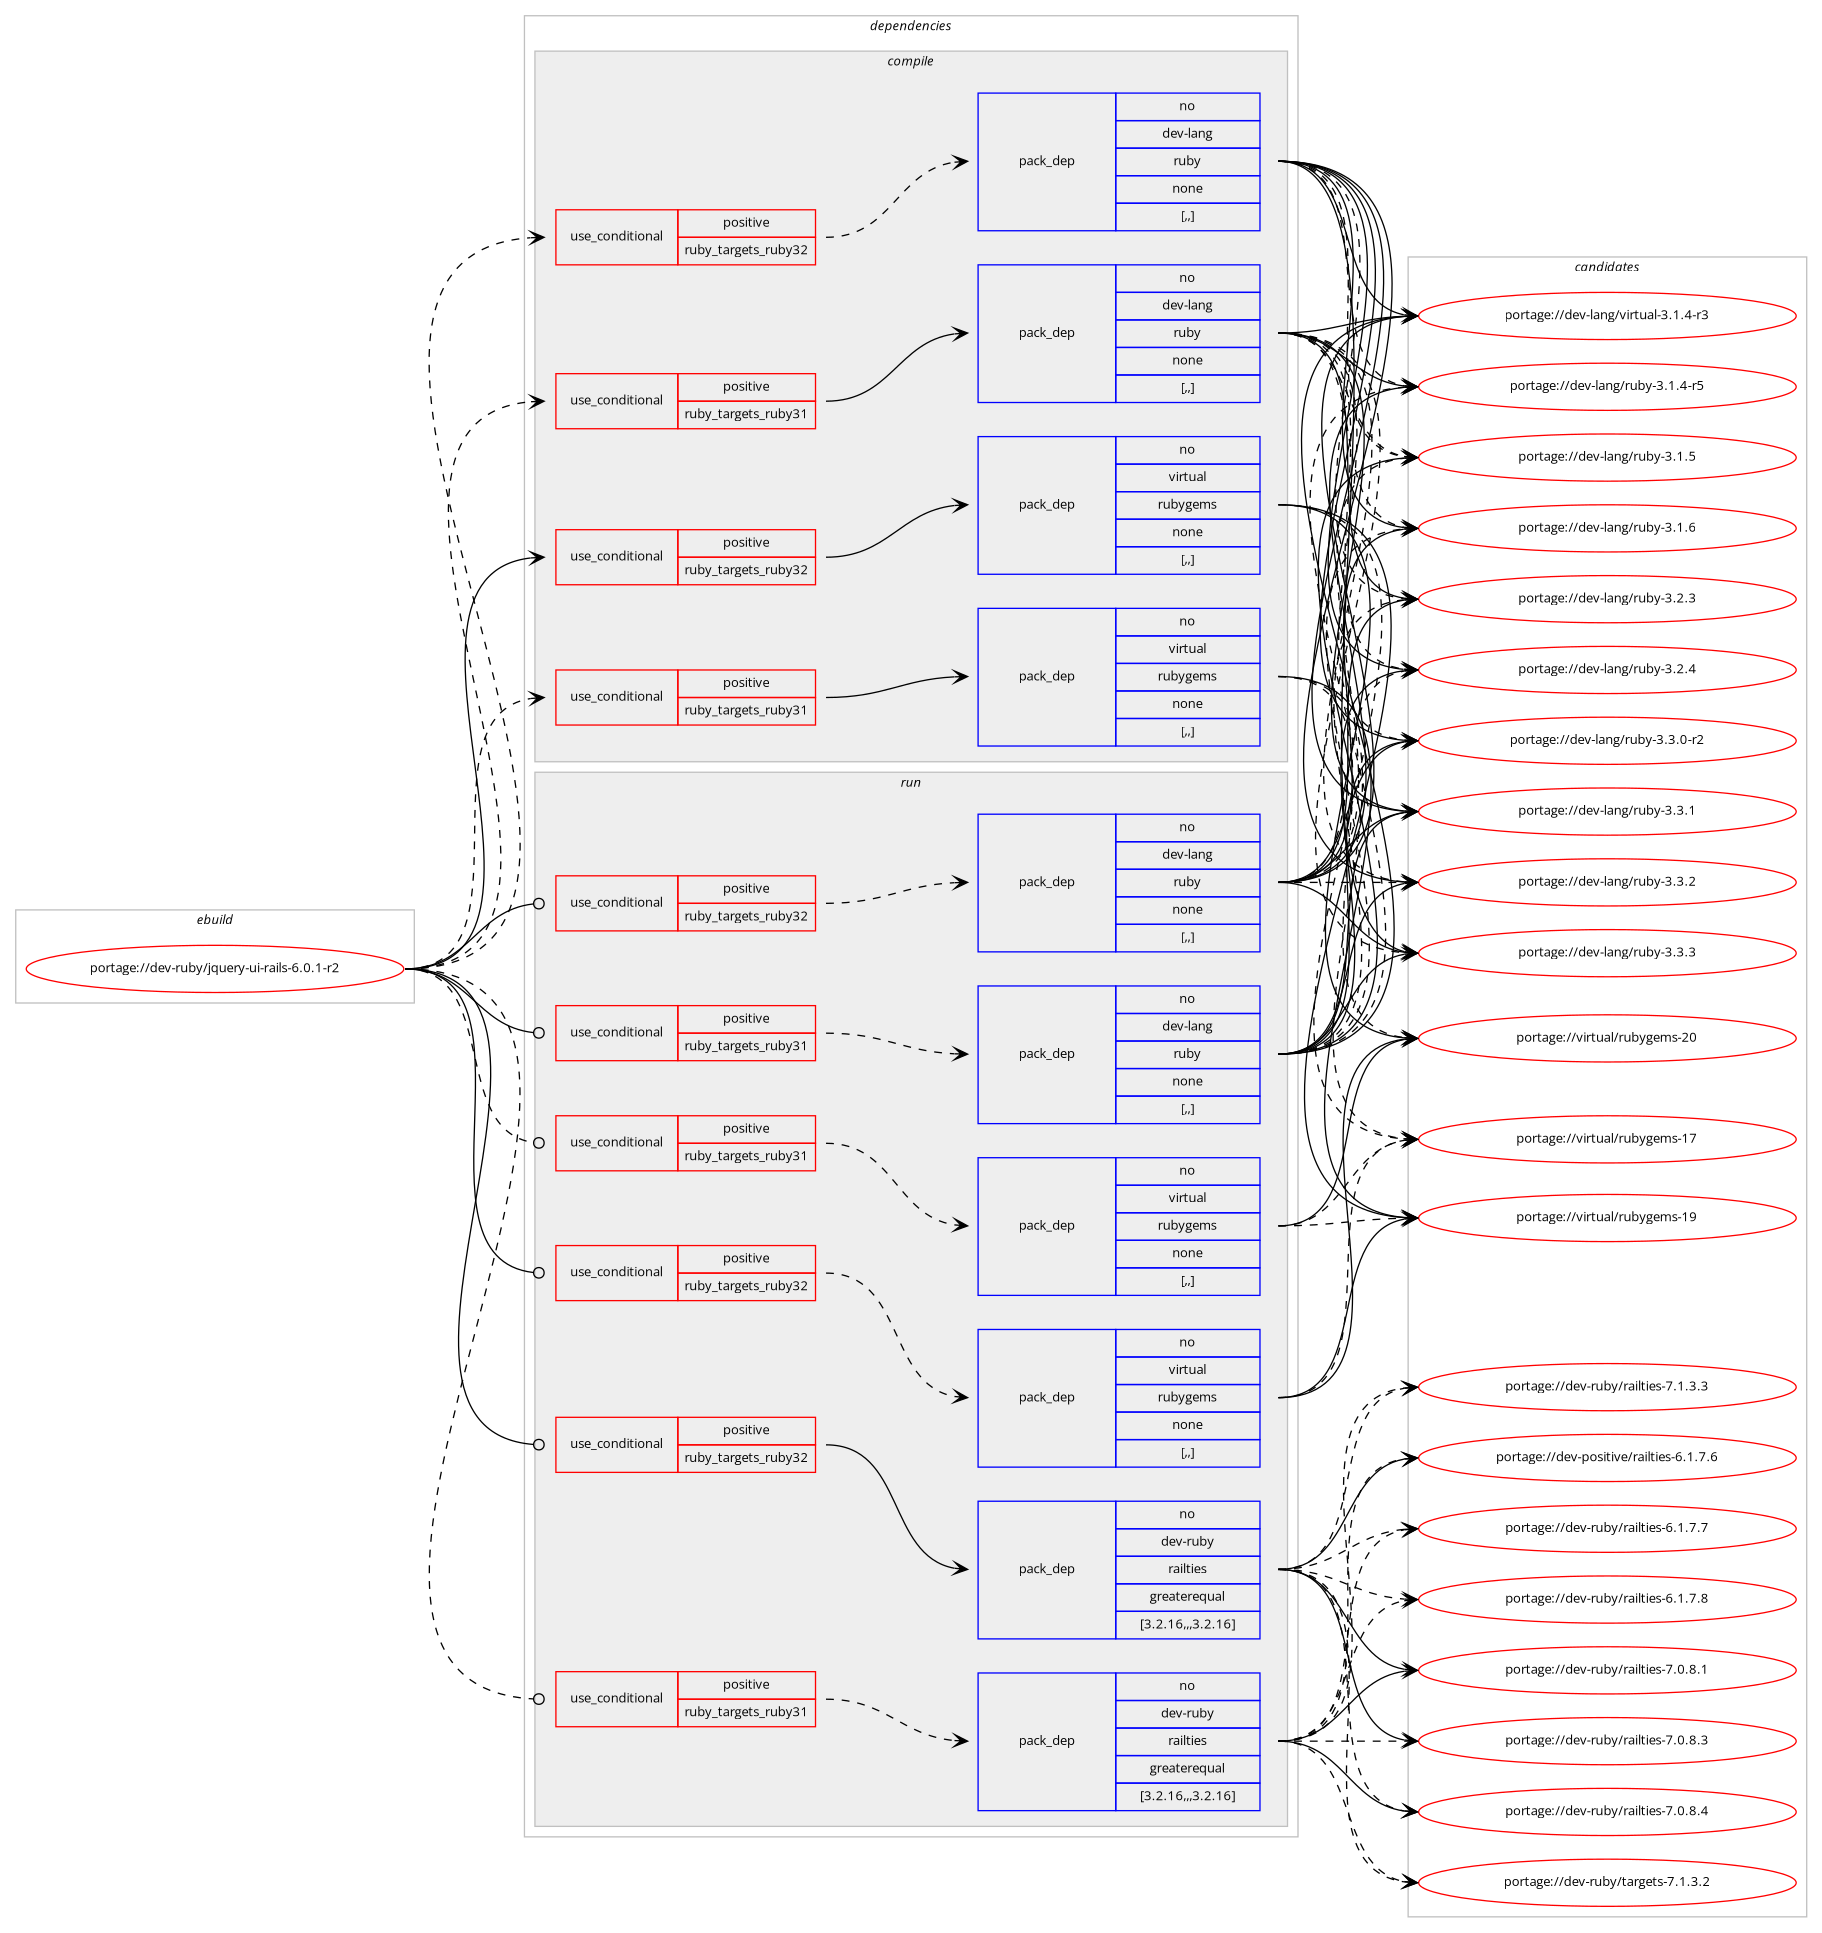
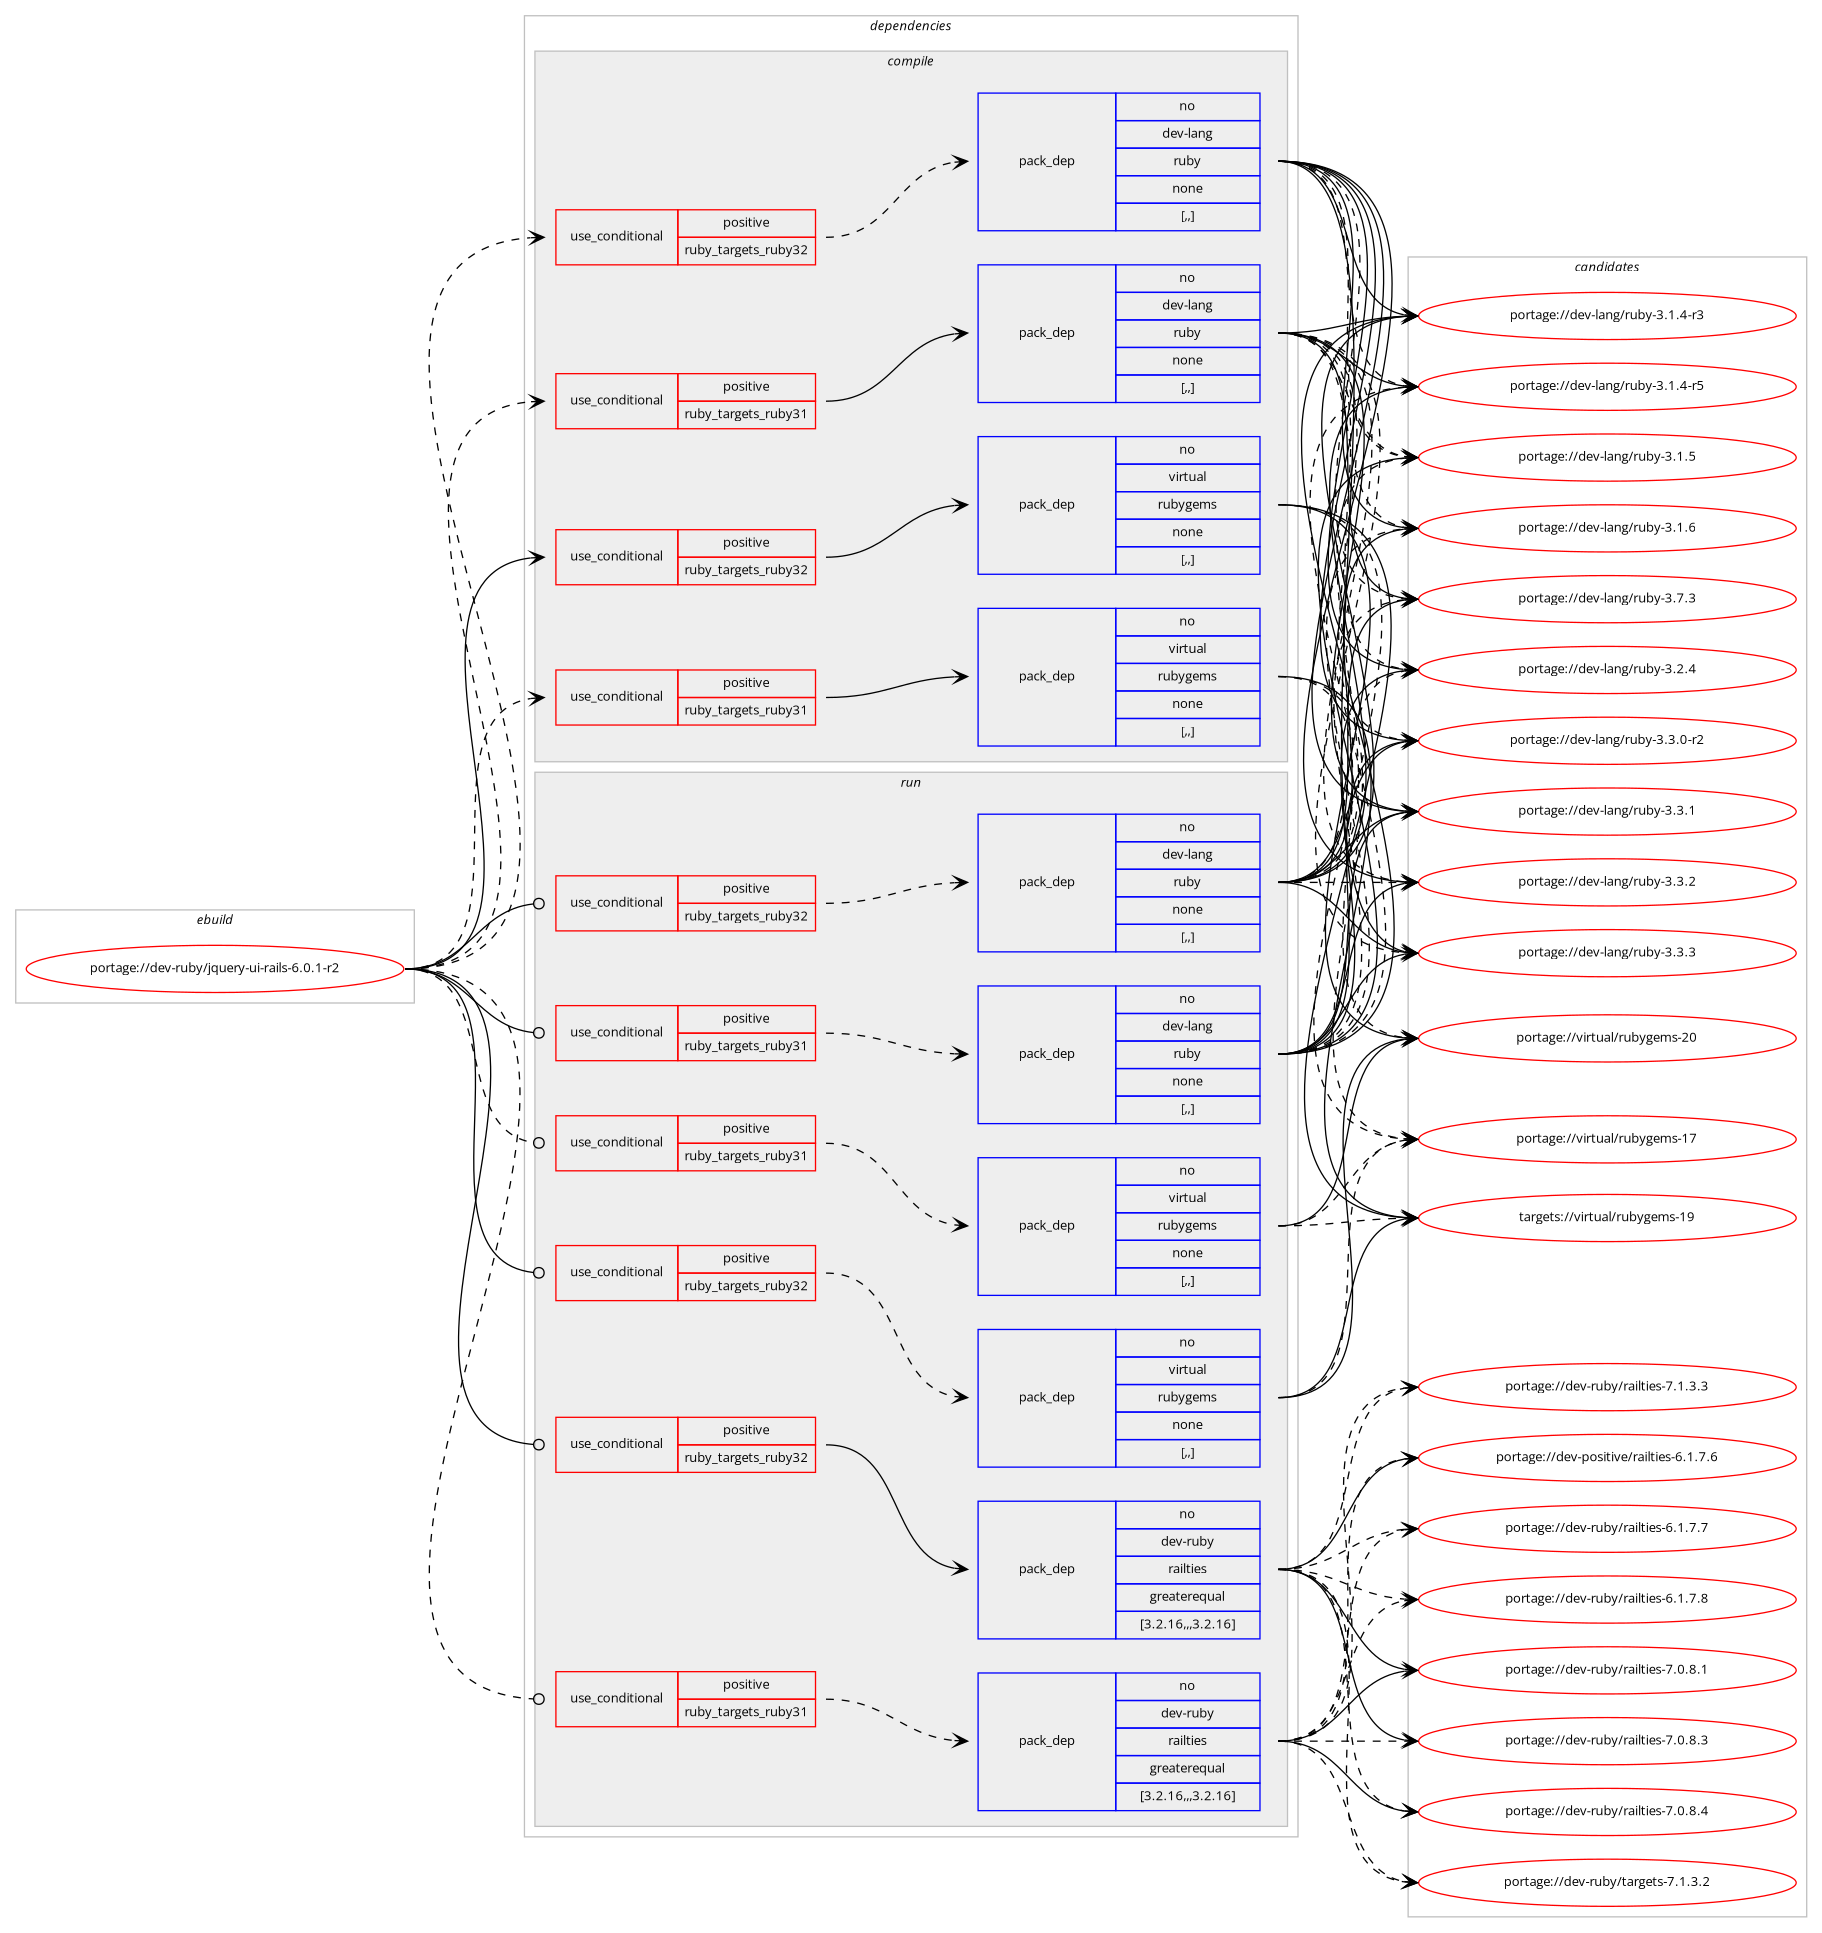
node "portage://dev-lang/virtual-3.1.4-r3": label "portage://dev-lang/virtual-3.1.4-r3" -> "portage://dev-lang/ruby-3.1.4-r3"
node "portage://dev-lang/ruby-3.2.3": label "portage://dev-lang/ruby-3.2.3" -> "portage://dev-lang/ruby-3.7.3"
node "portage://virtual/rubygems-19": label "portage://virtual/rubygems-19" -> "targets://virtual/rubygems-19"
